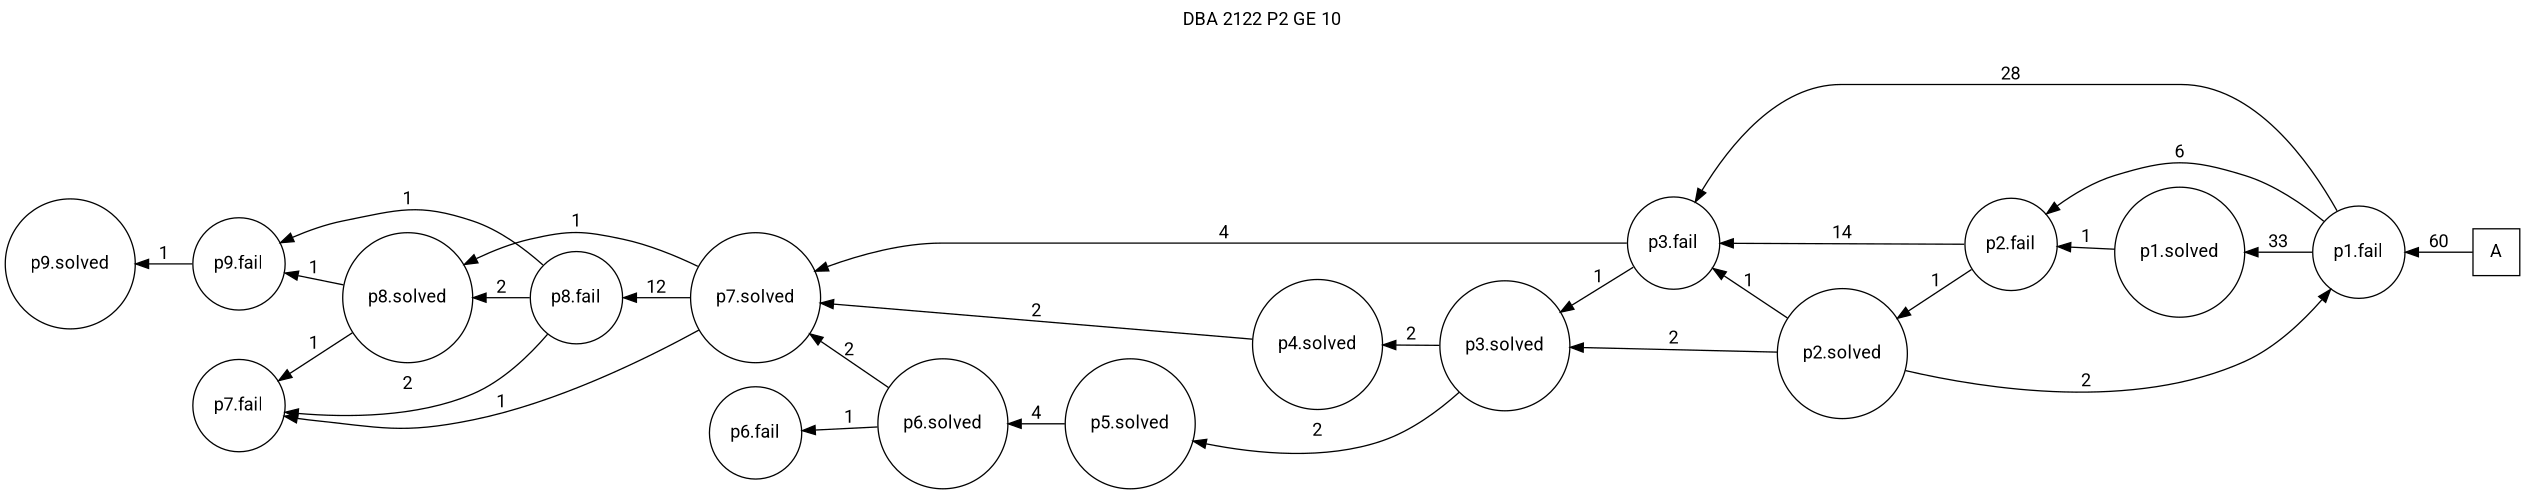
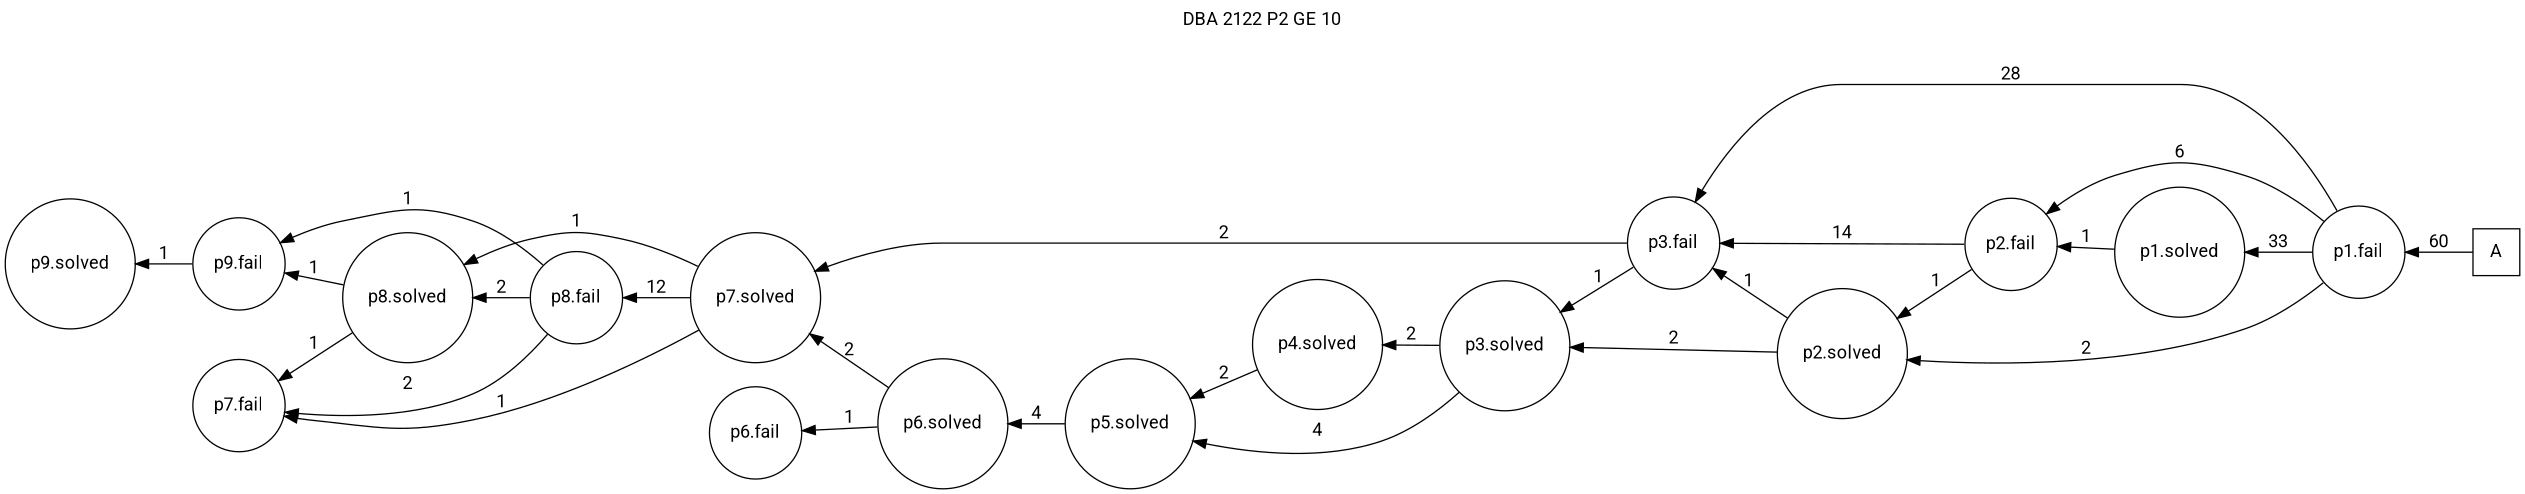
edge "p3.fail" -> "p7.solved": label "4" -> "2"
edge "p4.solved" -> "p7.solved": now "p4.solved" -> "p5.solved"
edge "p2.solved" -> "p1.fail": reversed
edge "p3.solved" -> "p5.solved": label "2" -> "4"
